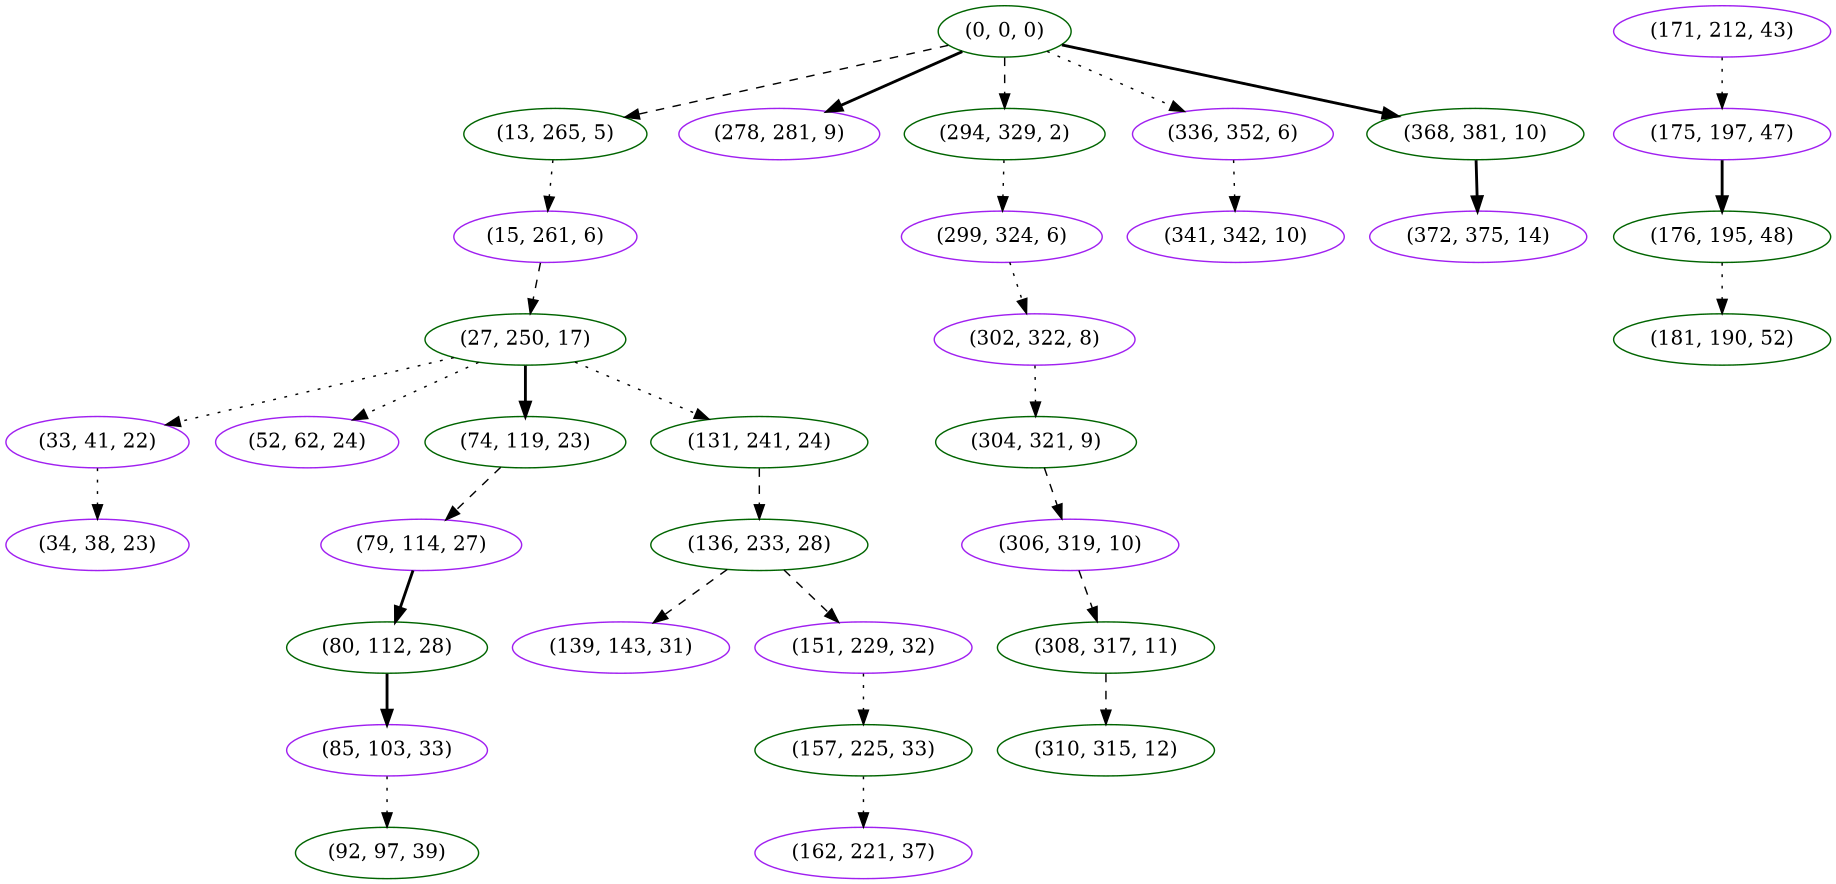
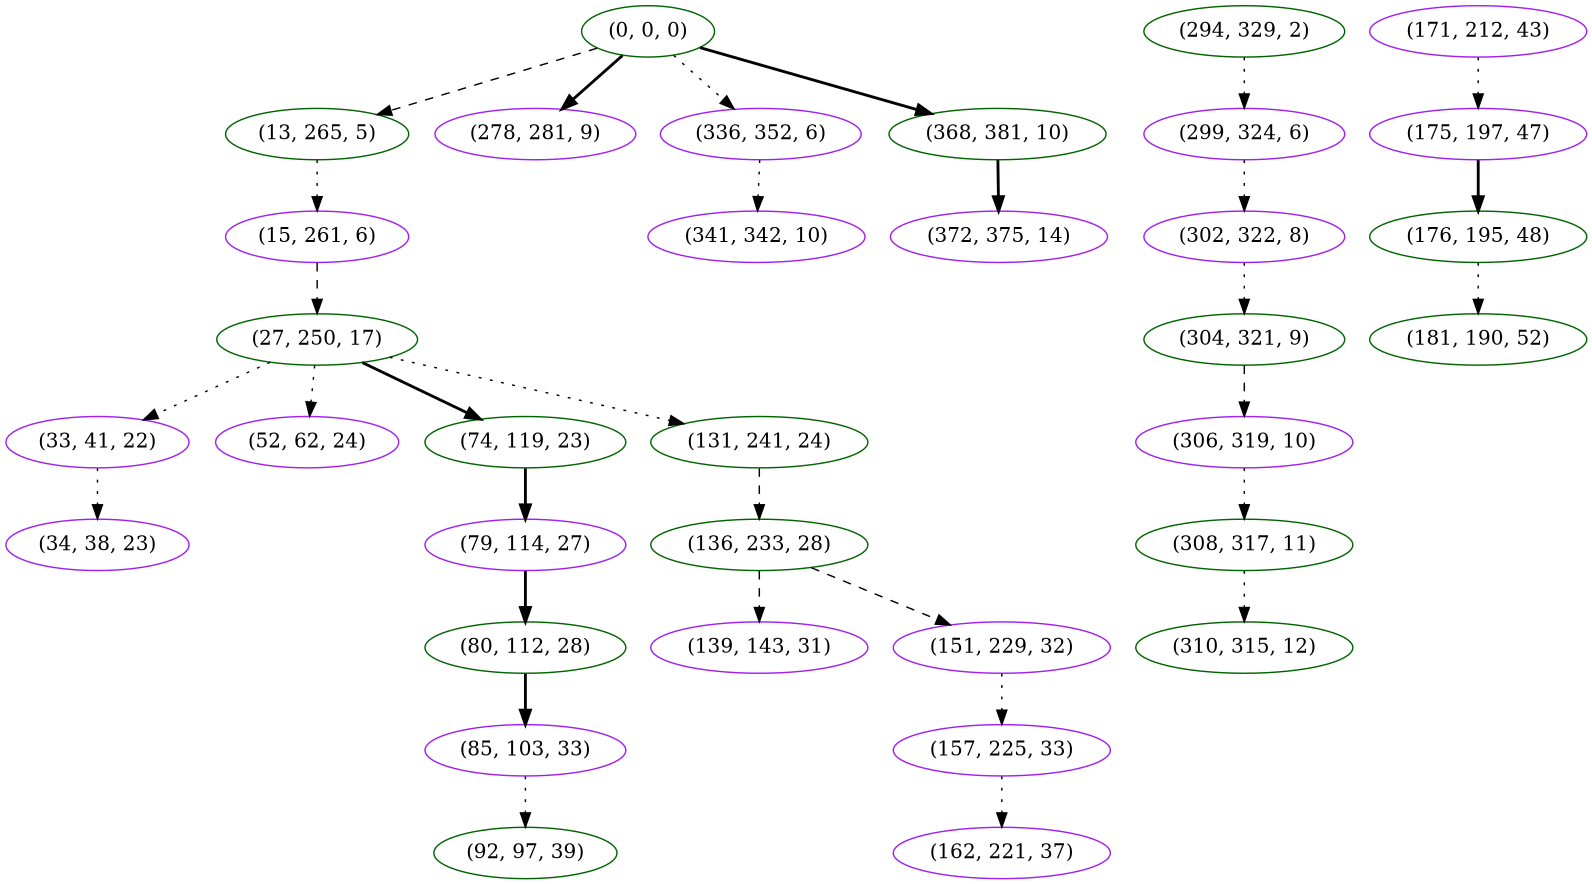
edge "(0, 0, 0)" -> "(294, 329, 2)": removed
edge "(74, 119, 23)" -> "(79, 114, 27)": style dashed -> bold
edge "(306, 319, 10)" -> "(308, 317, 11)": style dashed -> dotted
edge "(308, 317, 11)" -> "(310, 315, 12)": style dashed -> dotted
node "(157, 225, 33)": color darkgreen -> purple
